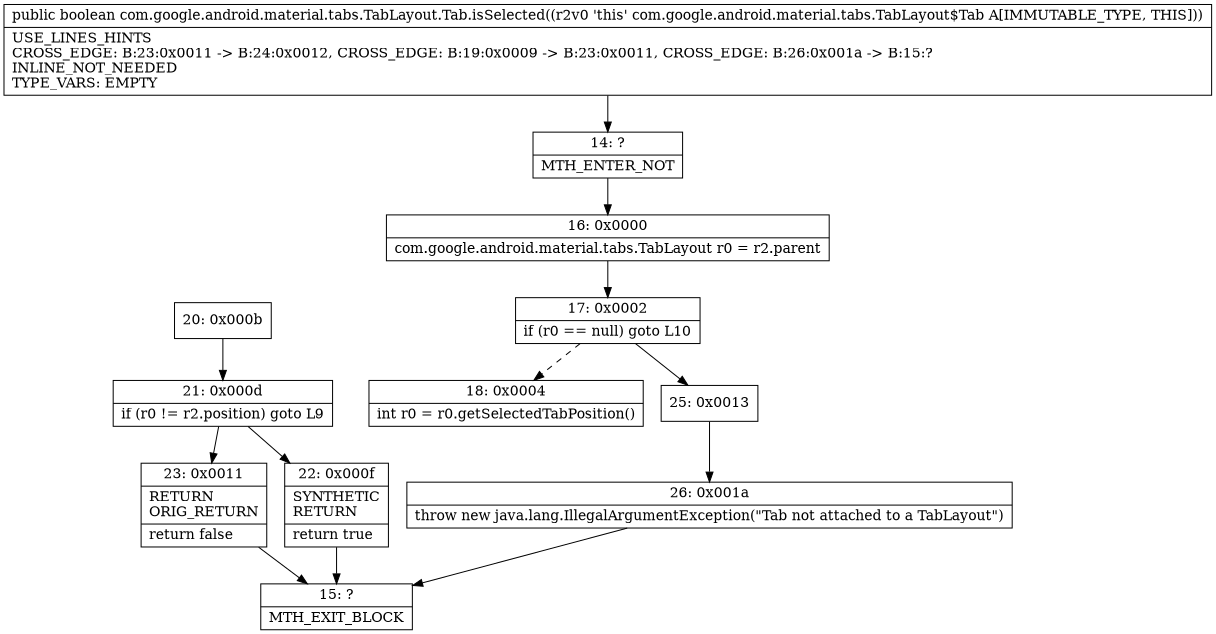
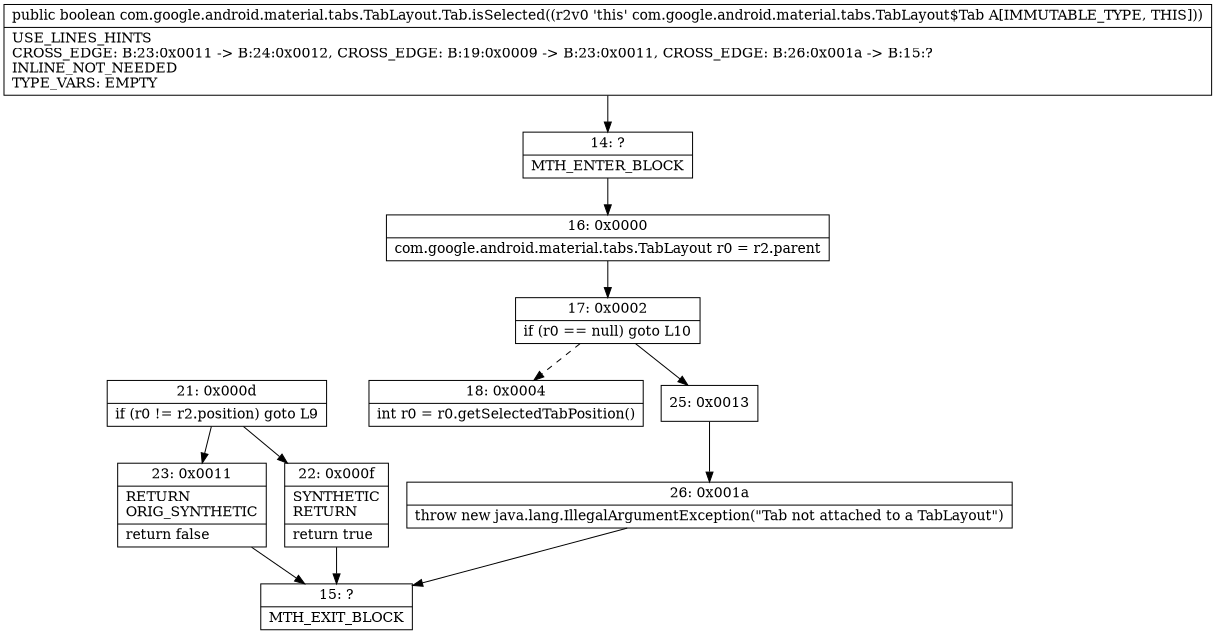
node "14: ?": text "MTH_ENTER_NOT" -> "MTH_ENTER_BLOCK"
node "20: 0x000b": removed
node "23: 0x0011": text "ORIG_RETURN" -> "ORIG_SYNTHETIC"
